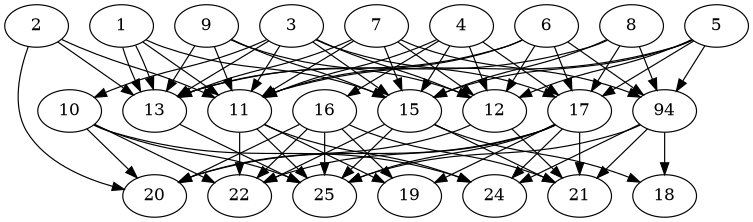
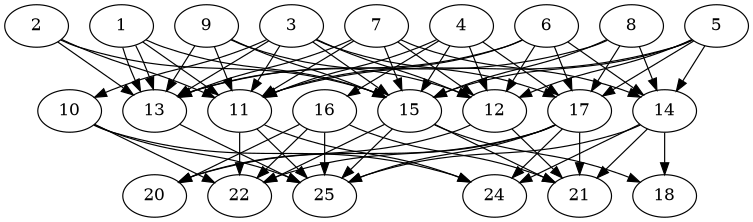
node "94": label "94" -> "14"
edge "2" -> "20": now "2" -> "15"
edge "10" -> "20": removed
node "19": removed
